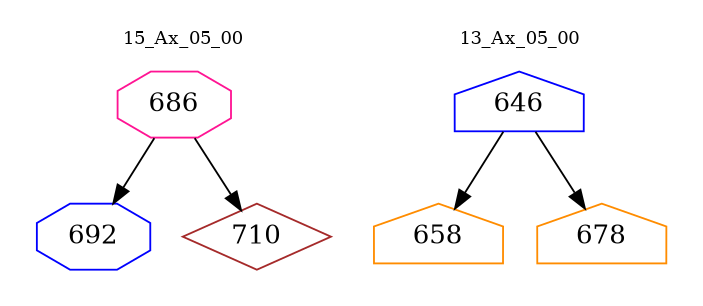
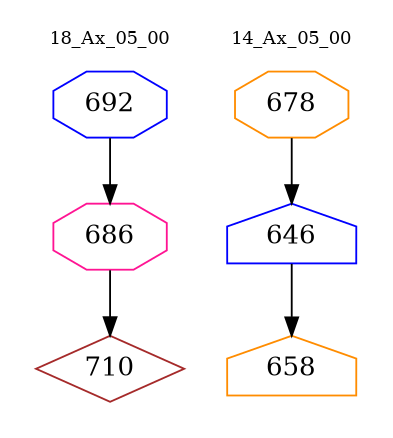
cluster "15_Ax_05_00": label "15_Ax_05_00" -> "18_Ax_05_00"
cluster "13_Ax_05_00": label "13_Ax_05_00" -> "14_Ax_05_00"
edge "646" -> "678": reversed
edge "686" -> "692": reversed
node "678": shape house -> octagon
